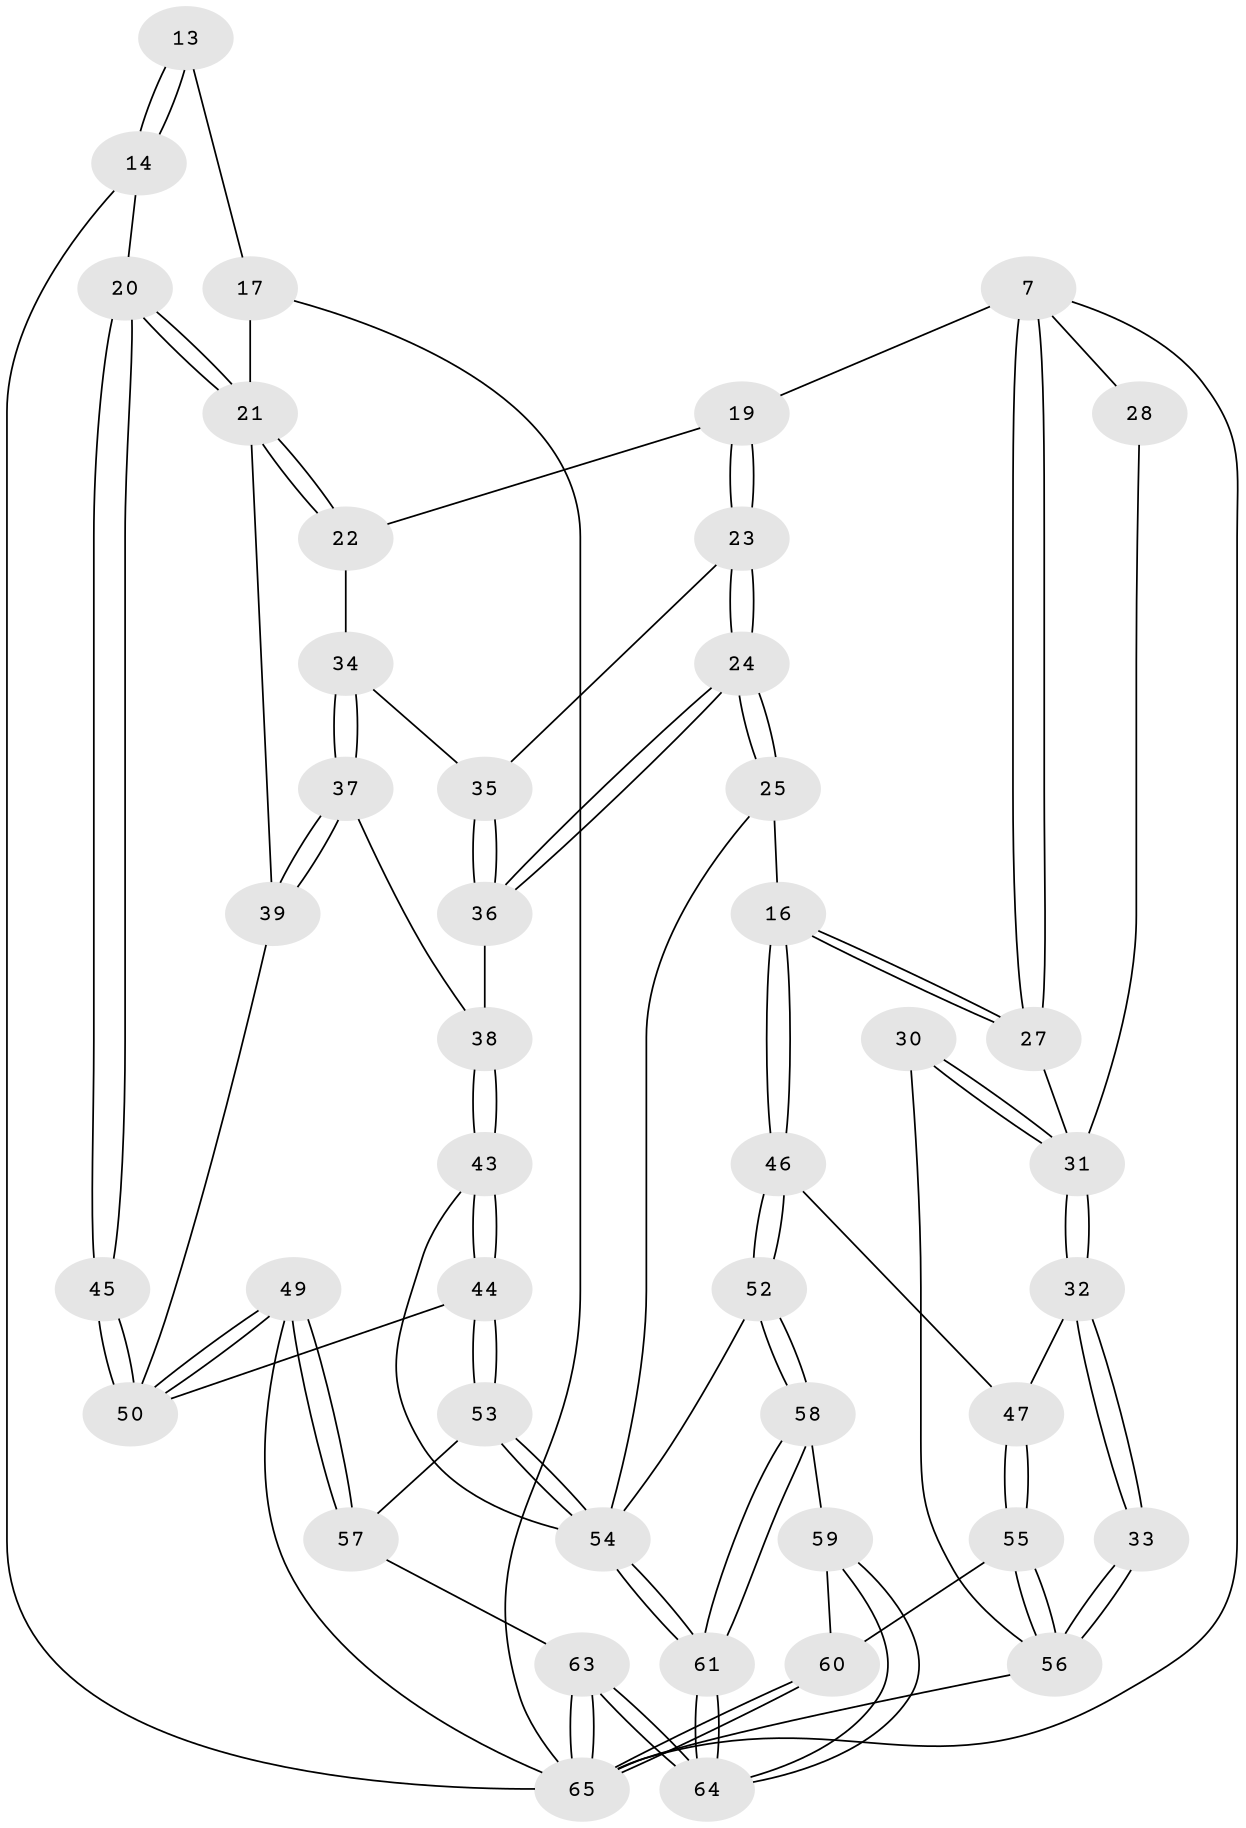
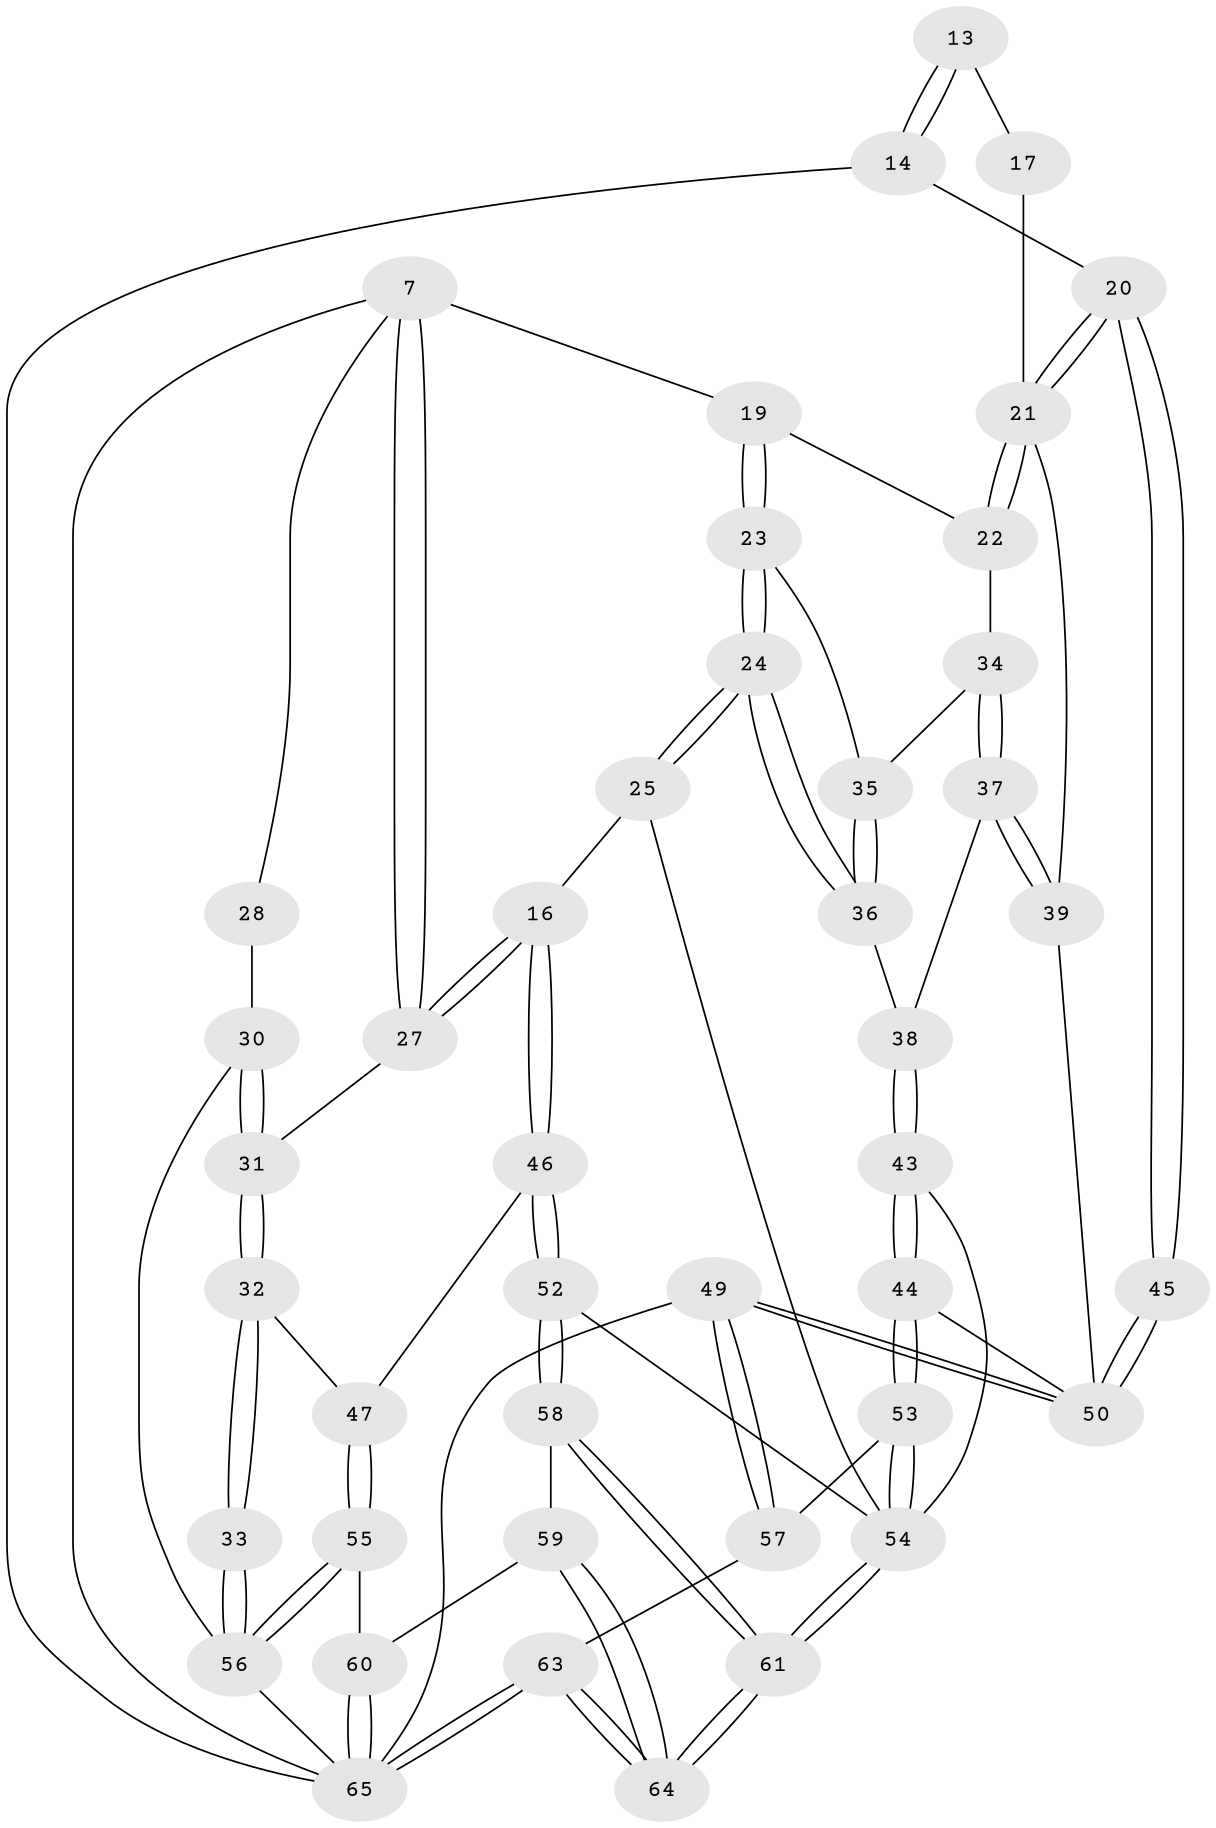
edge "28" -- "31": now "28" -- "30"
edge "17" -- "65": removed
